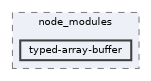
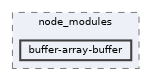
node "typed-array-buffer": label "typed-array-buffer" -> "buffer-array-buffer"
